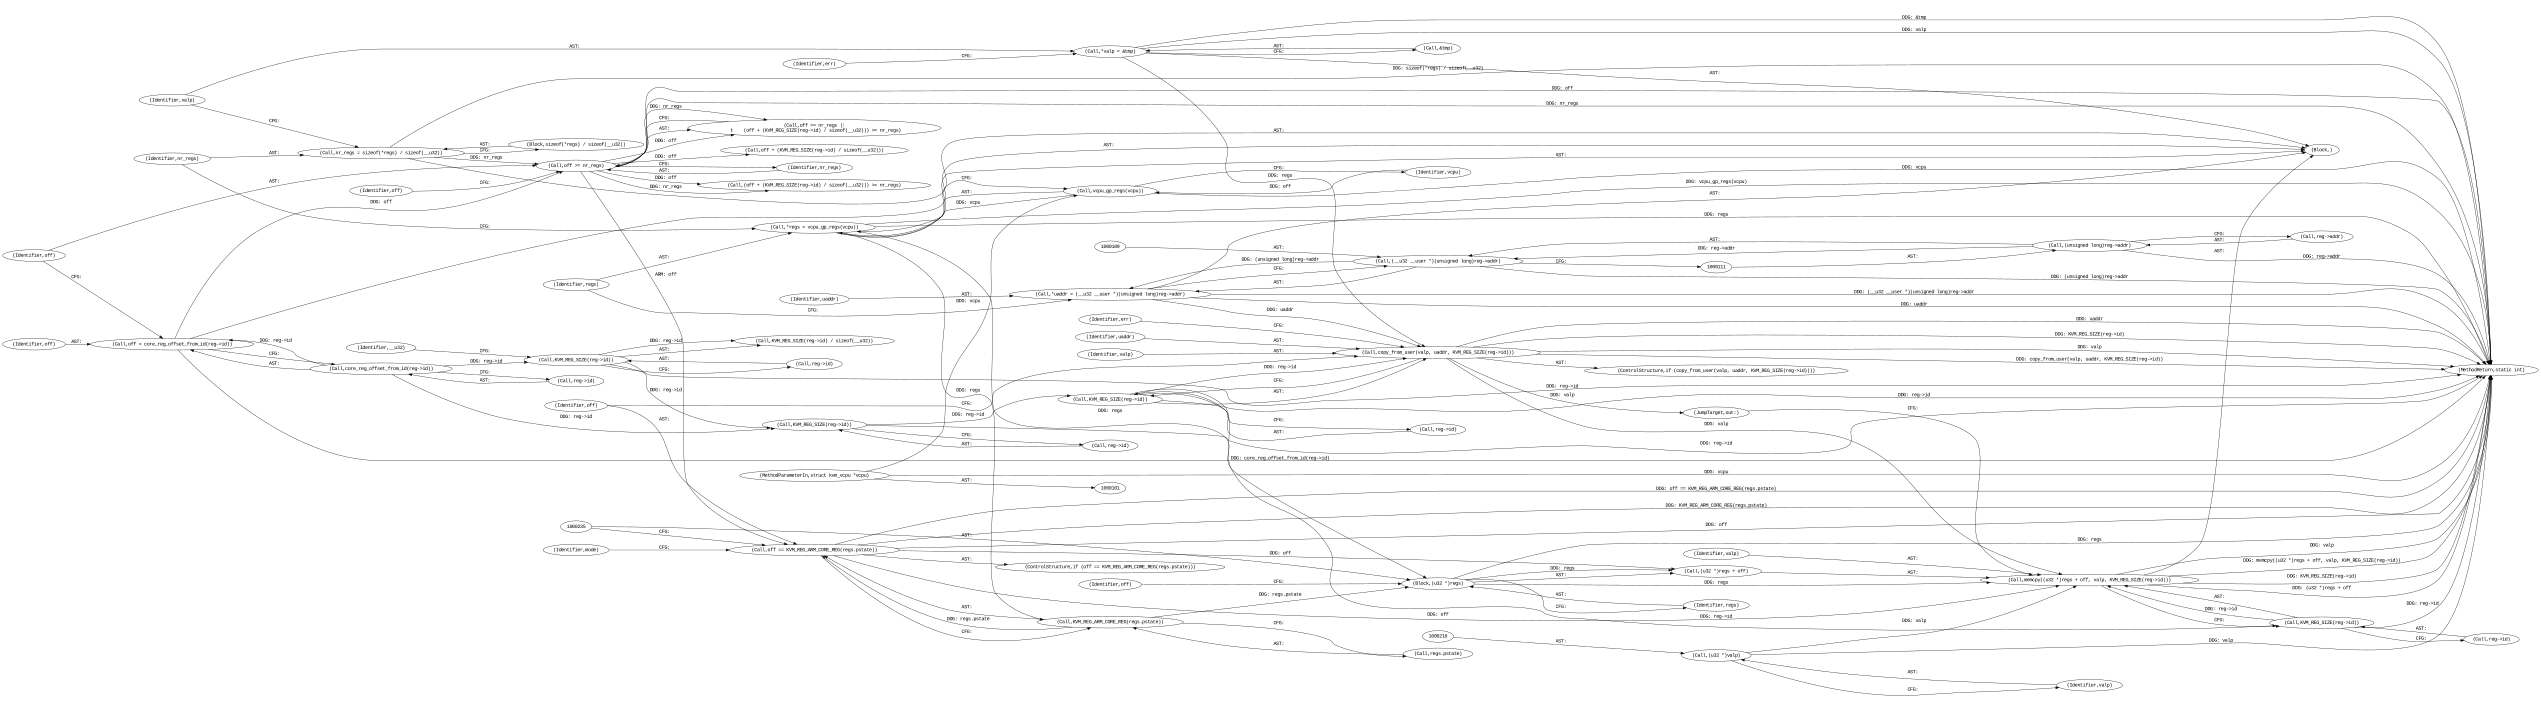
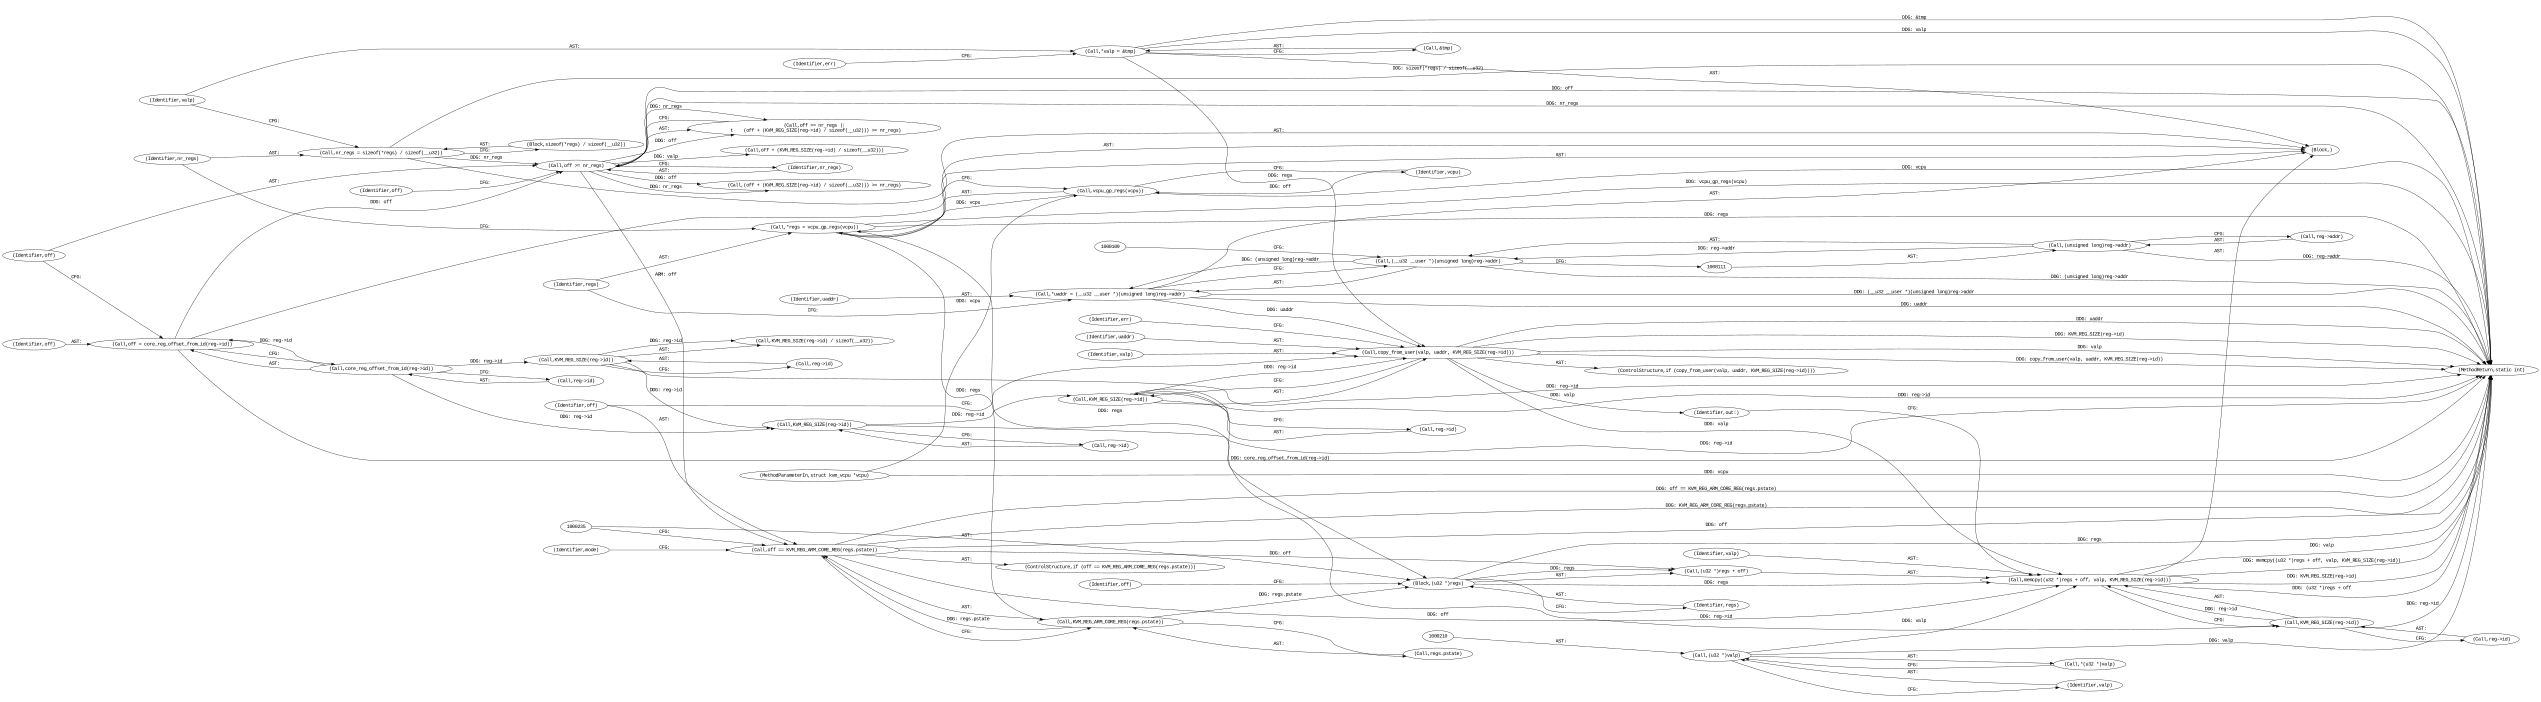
edge "(Call,off >= nr_regs)" -> "(Call,off + (KVM_REG_SIZE(reg->id) / sizeof(__u32)))": label "DDG: off" -> "DDG: valp"
edge "1000109" -> "(Call,(__u32 __user *)(unsigned long)reg->addr)": label "AST: " -> "CFG: "
node "(Identifier,__u32)": removed
node "(JumpTarget,out:)": label "(JumpTarget,out:)" -> "(Identifier,out:)"
node "1000101": removed
node "(Call,*(u32 *)valp)": added
